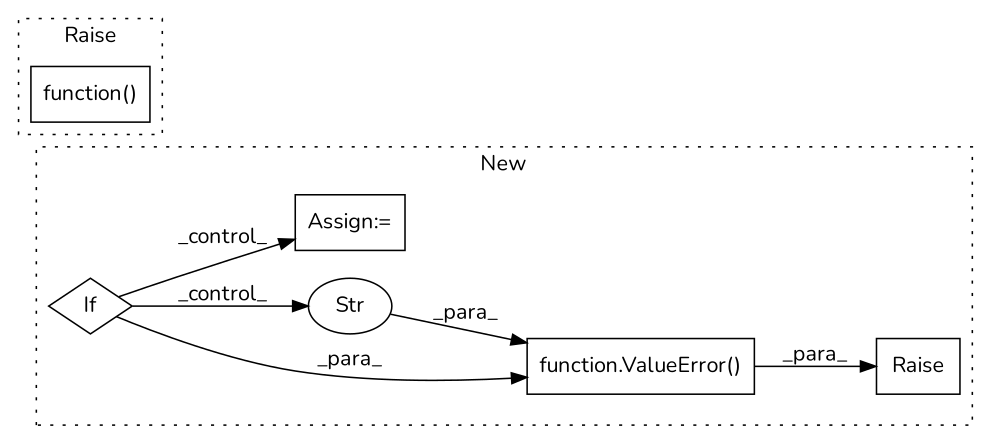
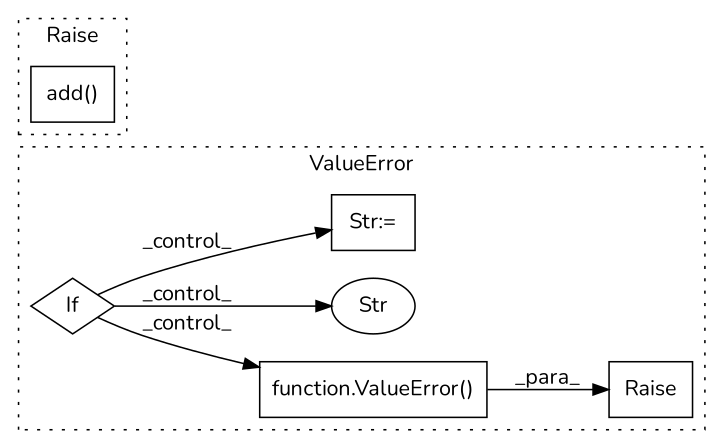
node "function()": label "function()" -> "add()"
cluster "New": label "New" -> "ValueError"
node "Assign:=": label "Assign:=" -> "Str:="
edge "Str" -> "function.ValueError()": removed, label "_para_"
edge "If" -> "function.ValueError()": label "_para_" -> "_control_"
